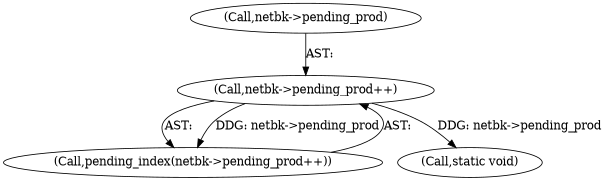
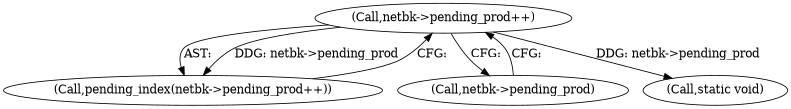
edge "(Call,netbk->pending_prod)" -> "(Call,netbk->pending_prod++)": label "AST: " -> "CFG: "
edge "(Call,netbk->pending_prod++)" -> "(Call,netbk->pending_prod)": added, label "CFG:"
edge "(Call,pending_index(netbk->pending_prod++))" -> "(Call,netbk->pending_prod++)": label "AST: " -> "CFG: "
